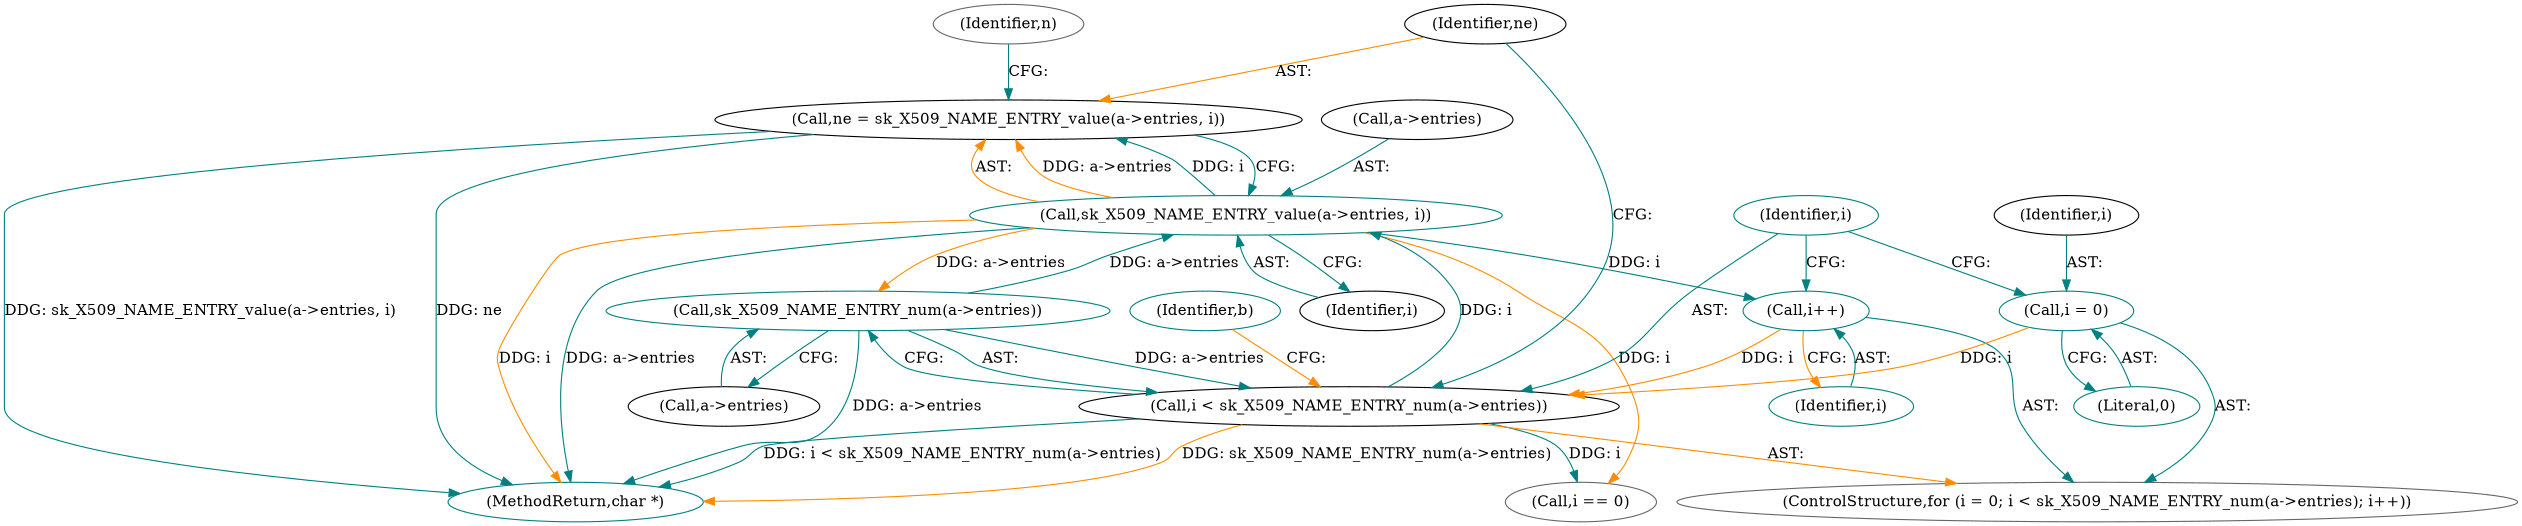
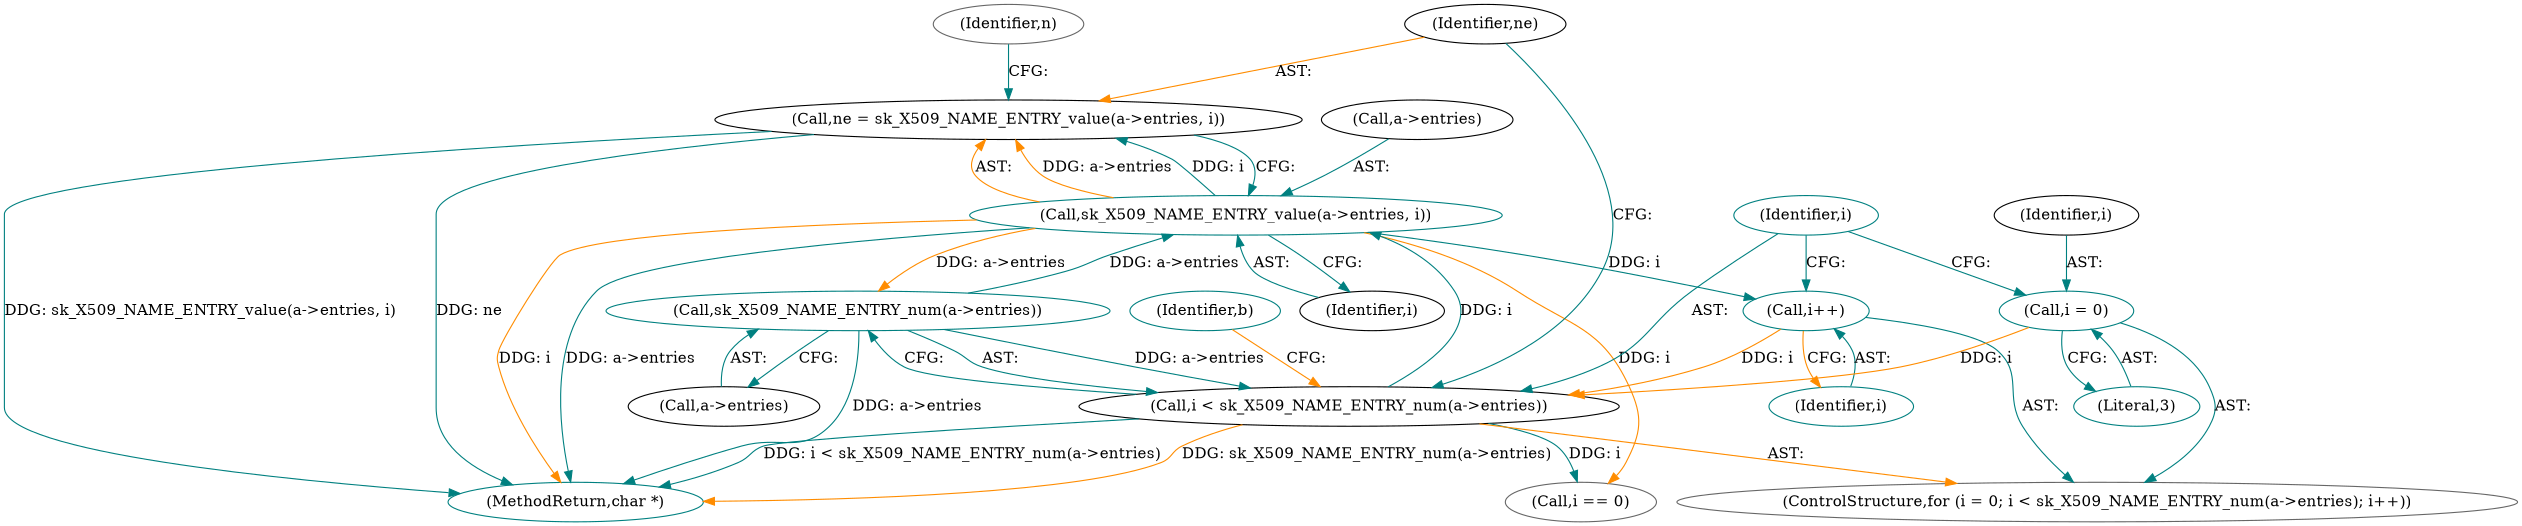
node "(Literal,0)": label "(Literal,0)" -> "(Literal,3)"
